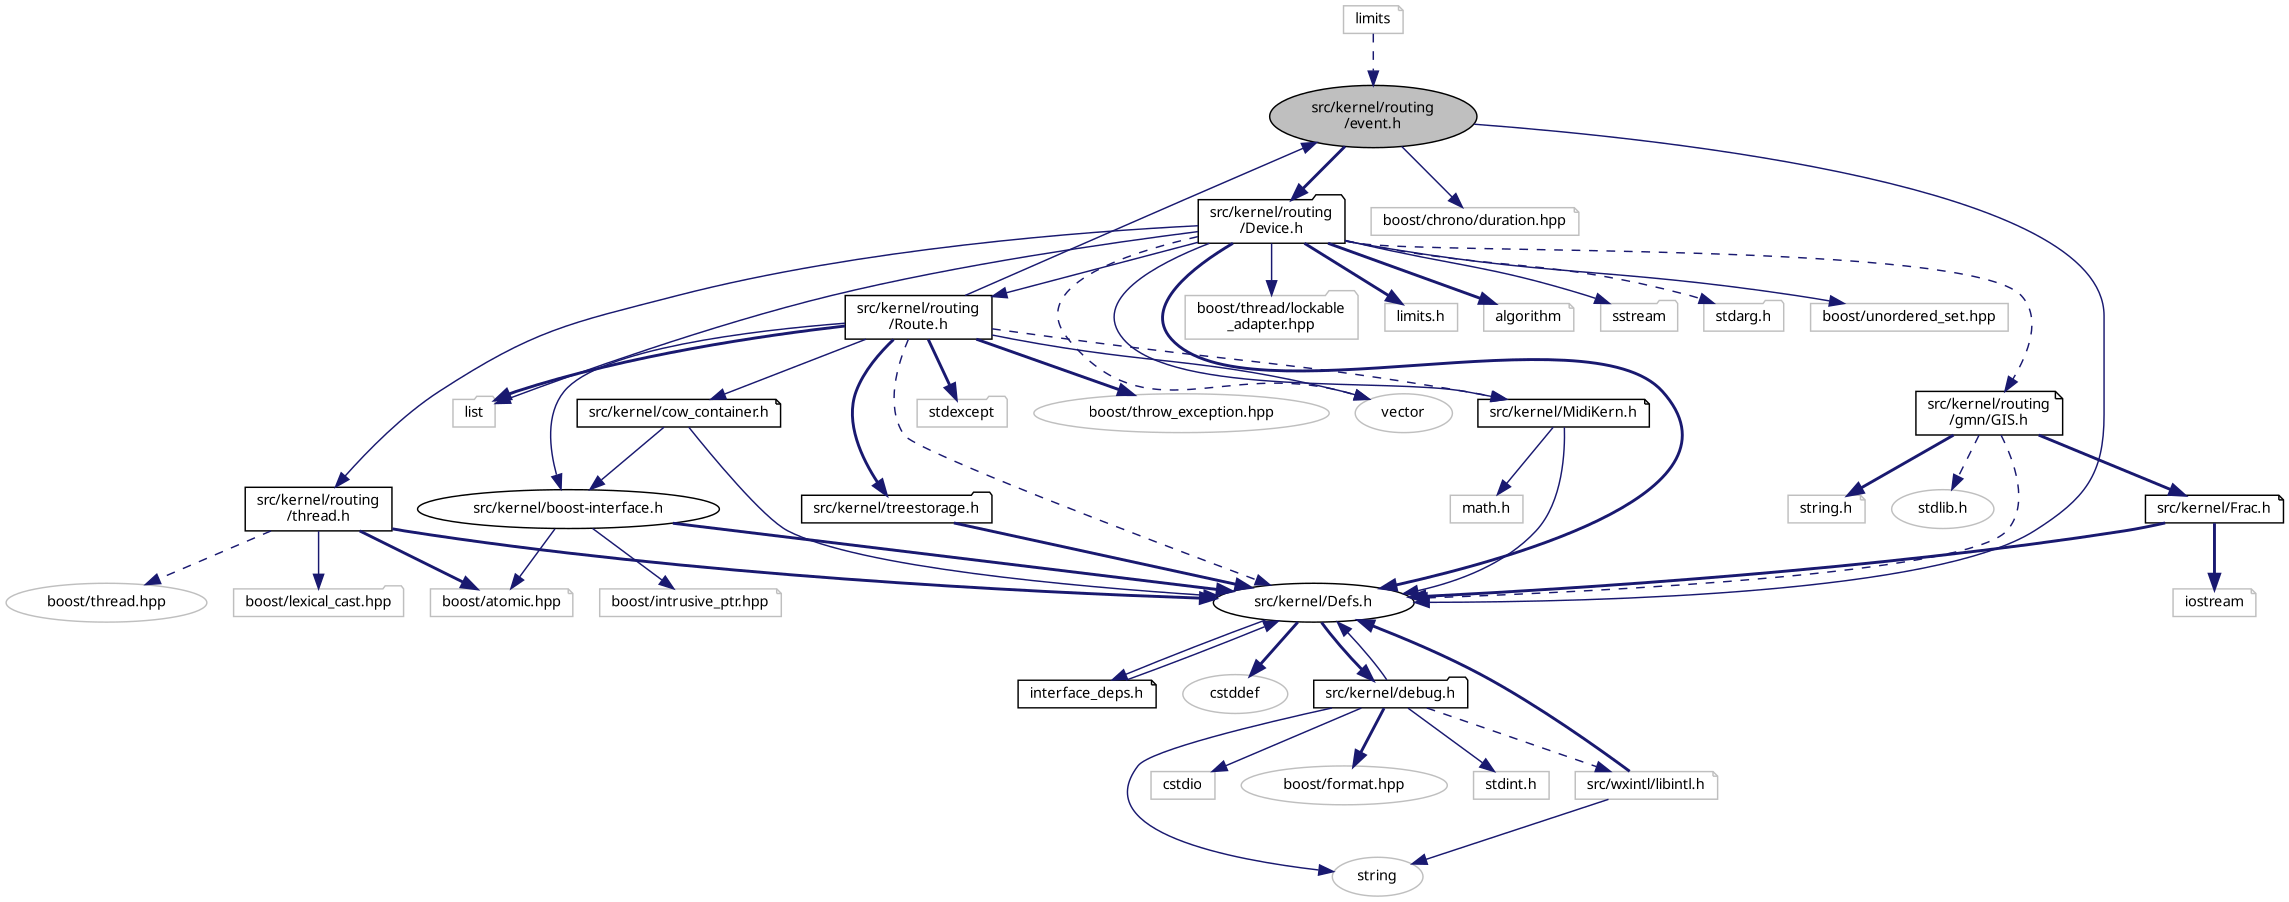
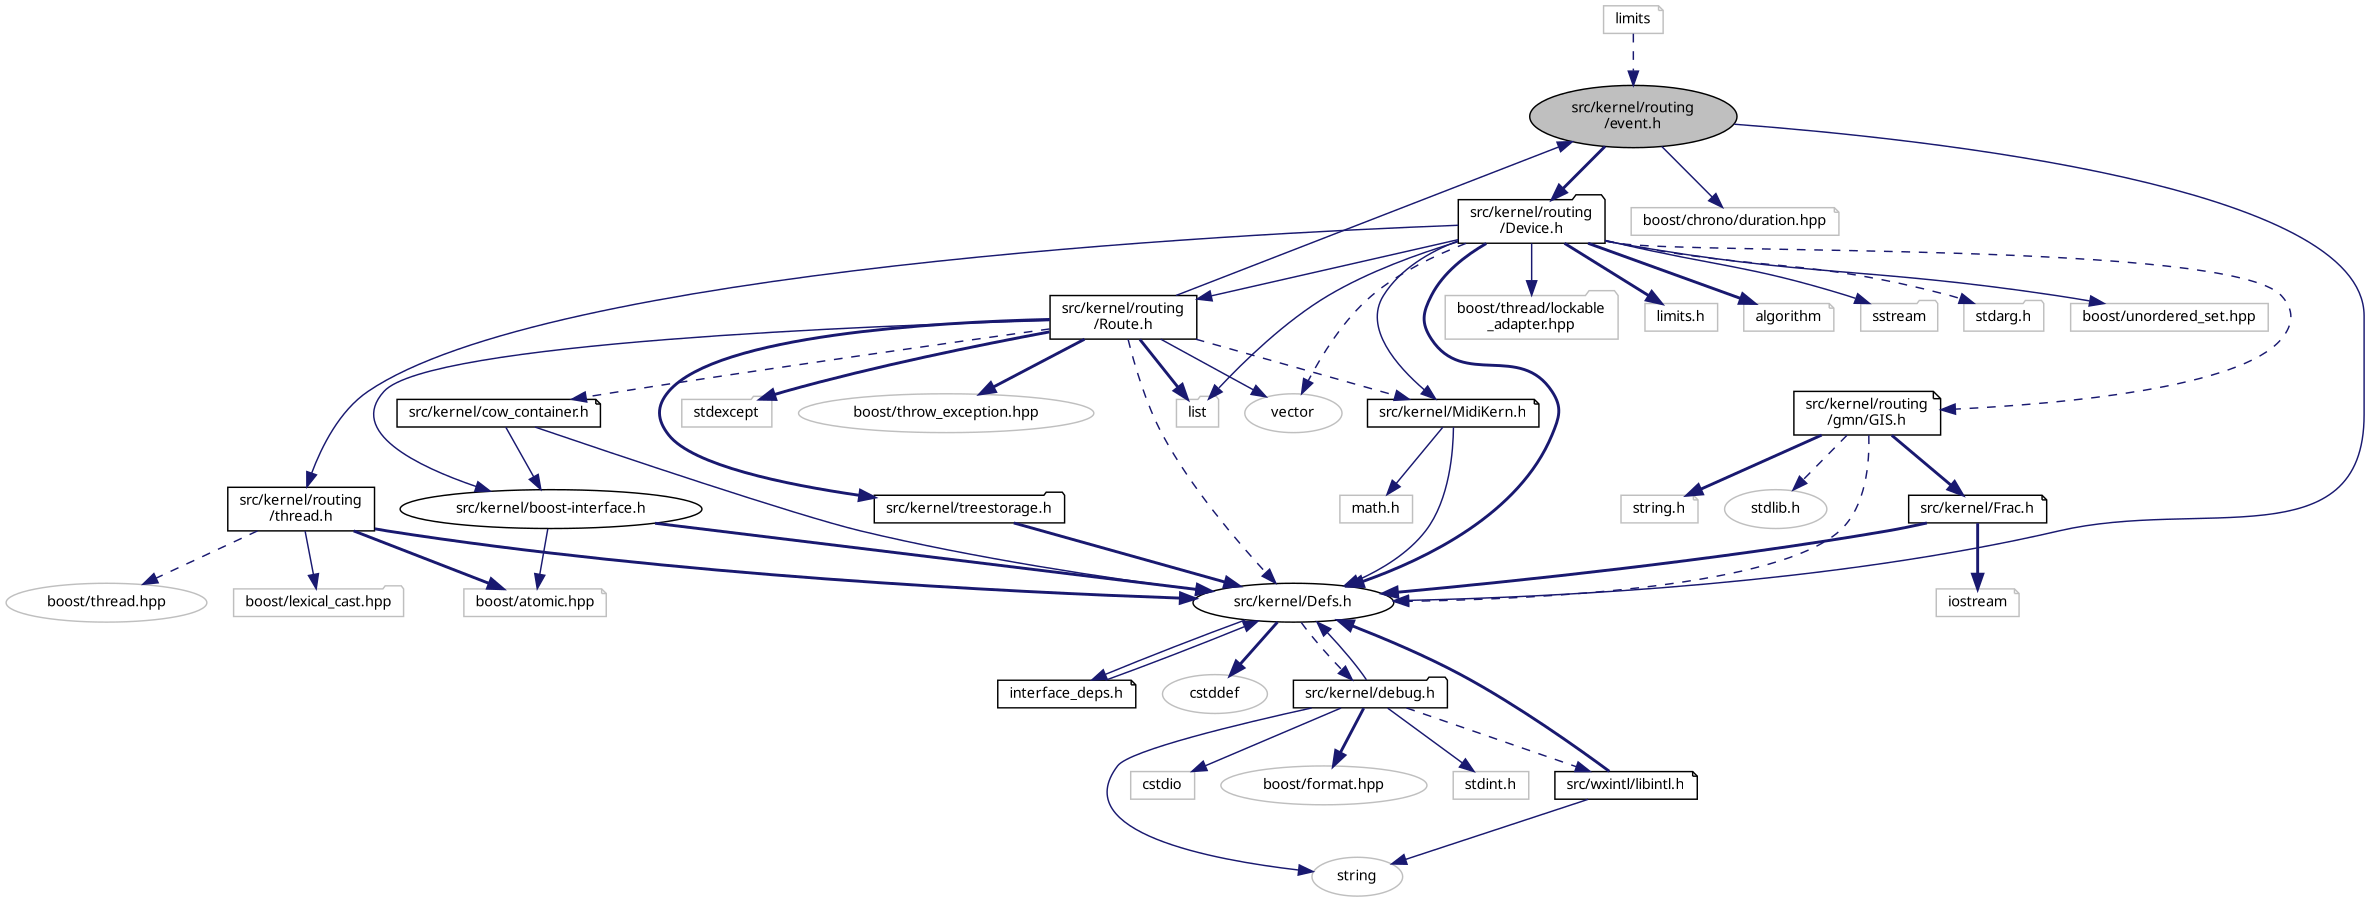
edge "src/kernel/routing /Route.h" -> "src/kernel/cow_container.h": style solid -> dashed
node "boost/intrusive_ptr.hpp": removed
edge "src/kernel/Defs.h" -> "src/kernel/debug.h": style bold -> dashed
node "src/wxintl/libintl.h": color grey75 -> black
